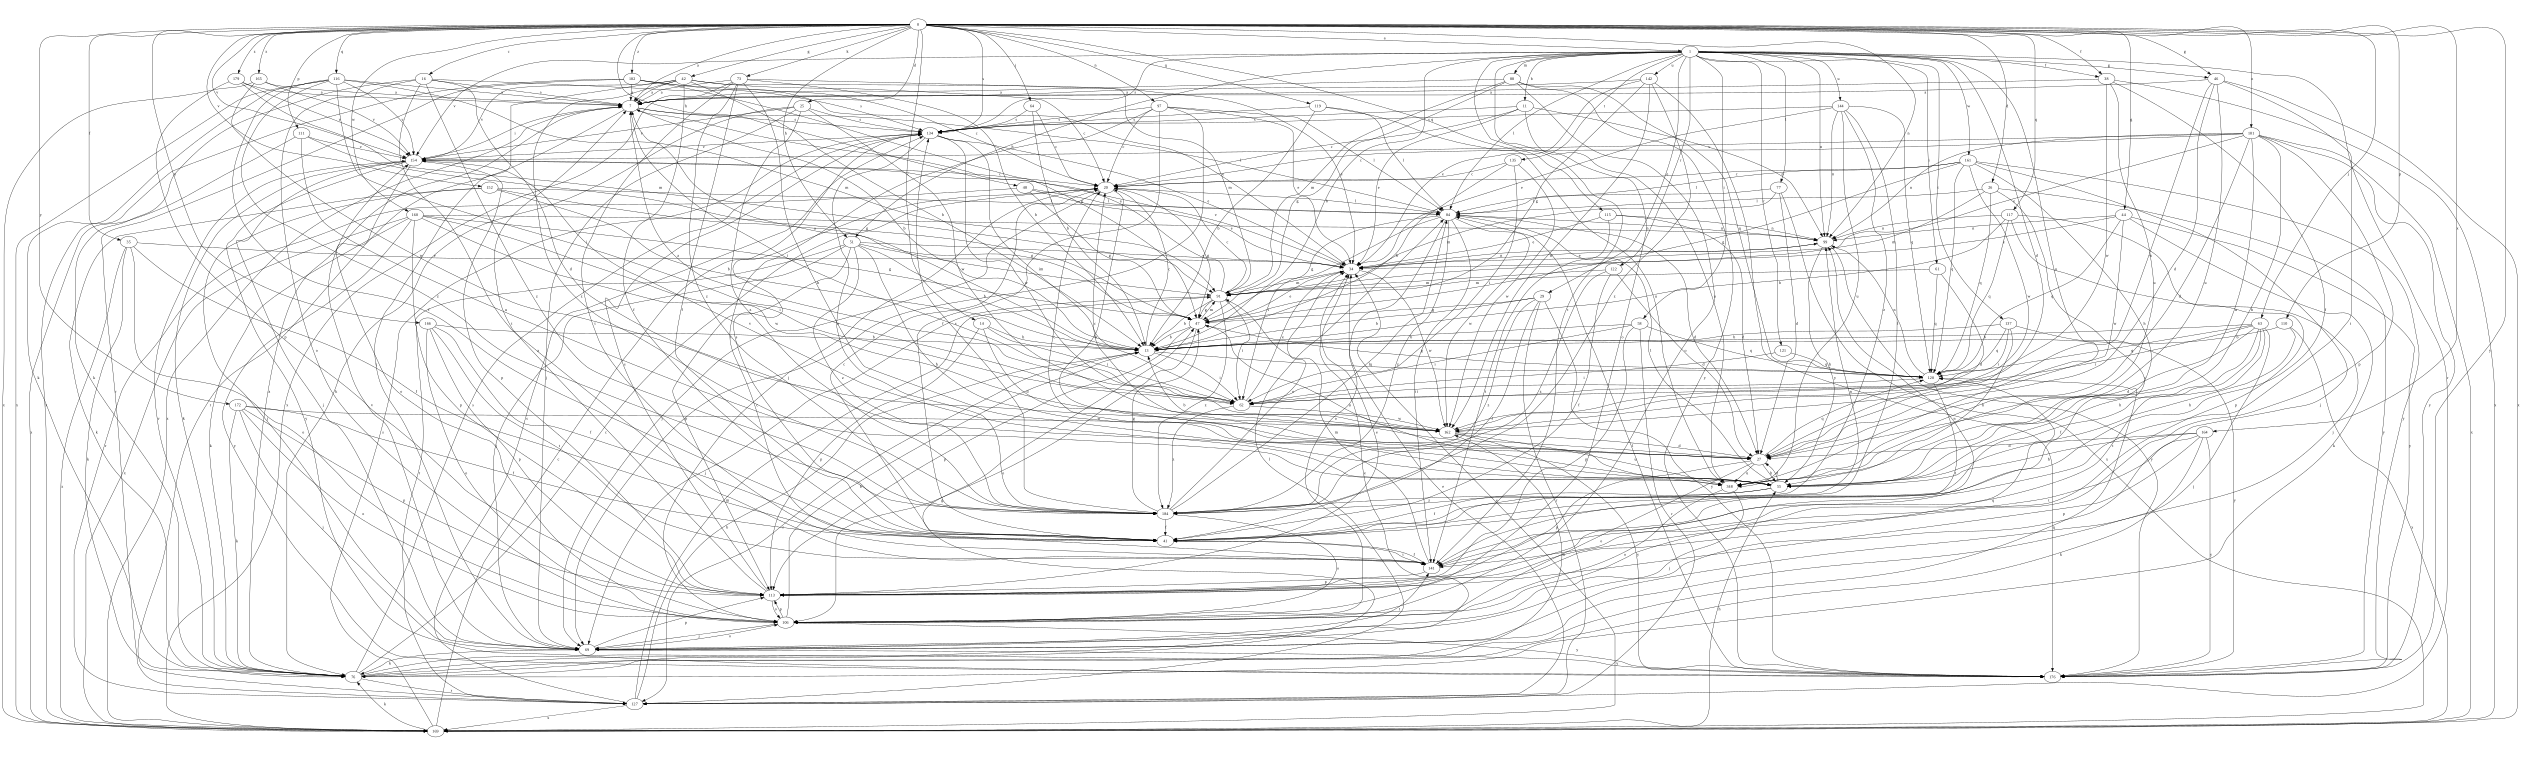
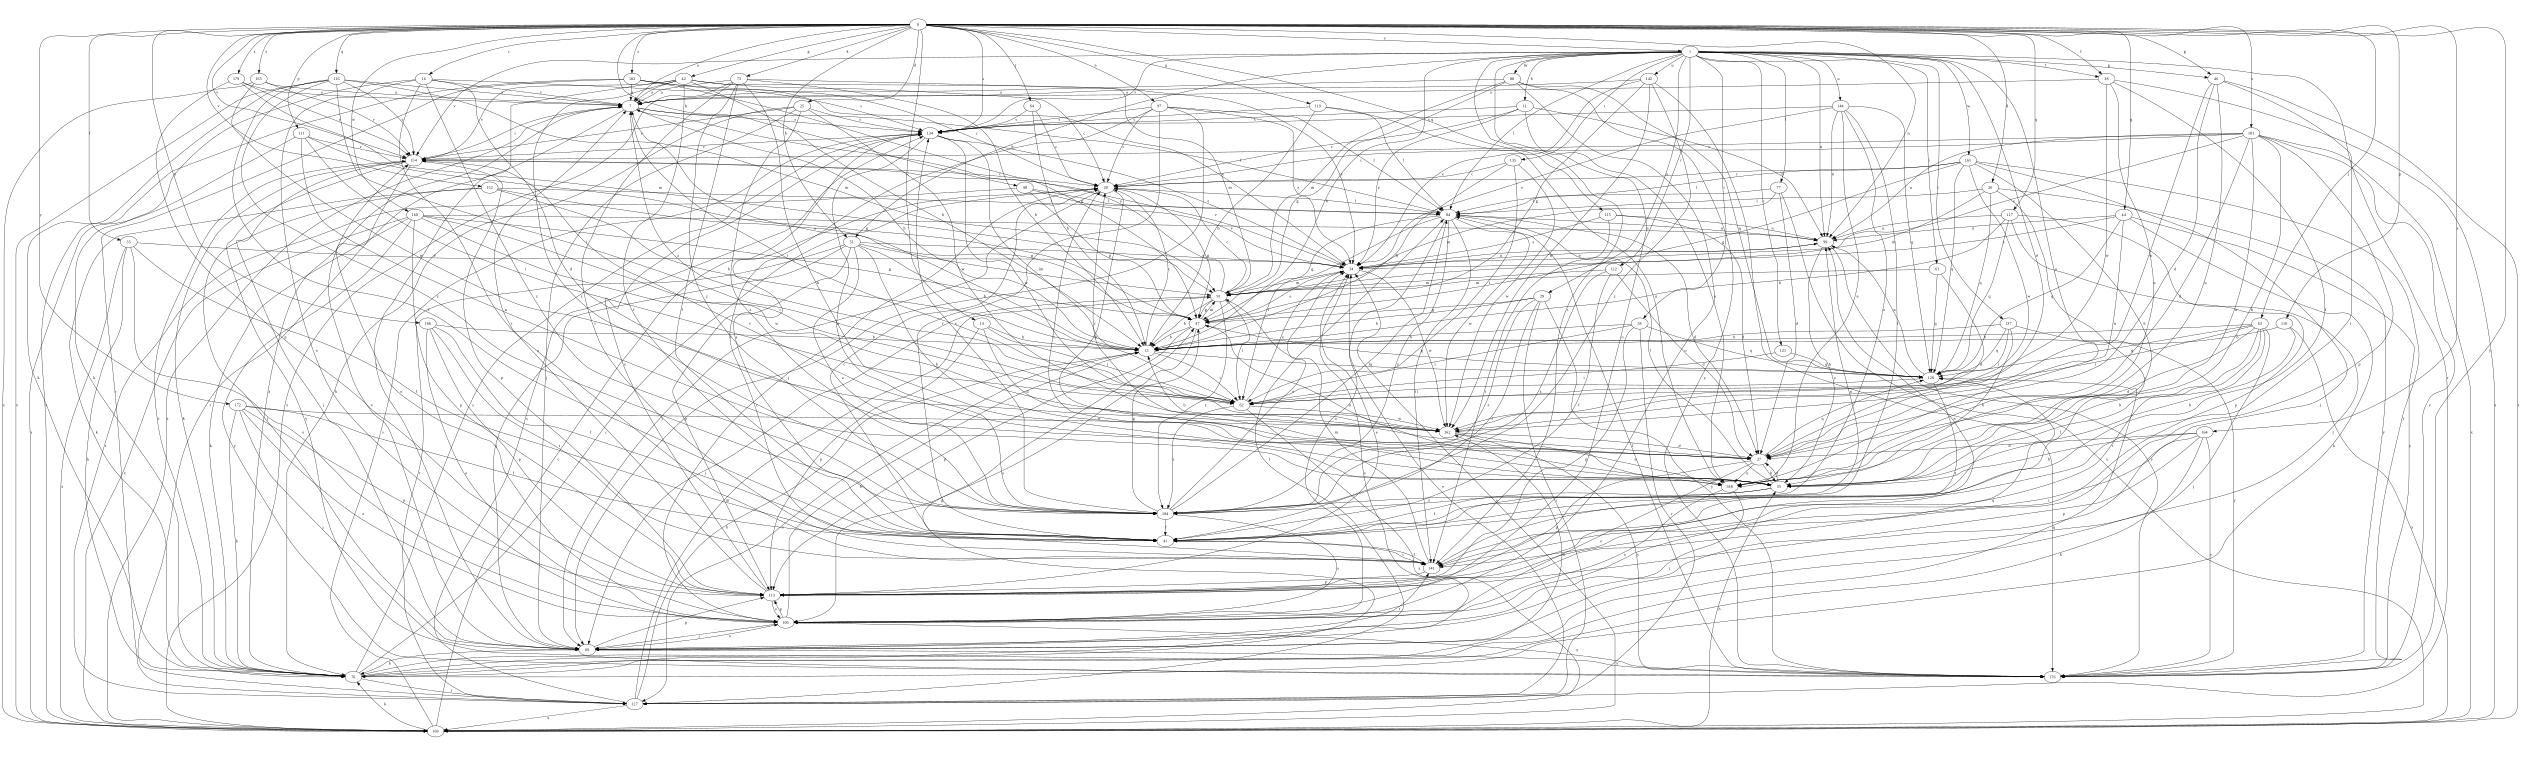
edge "46" -> "7": removed, label "a"
edge "111" -> "62": added, label "i"
edge "62" -> "169": added, label "x"
